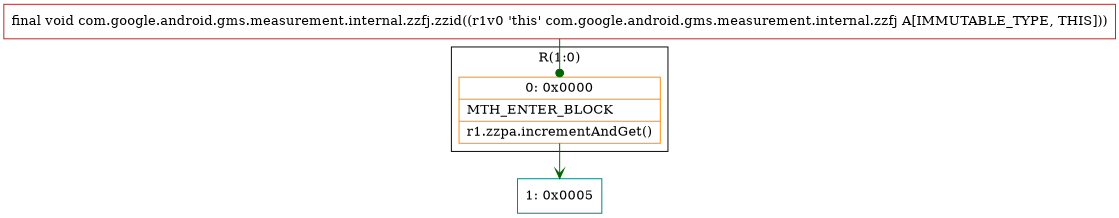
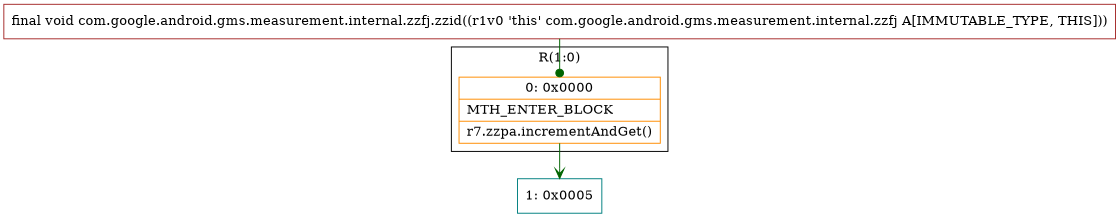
node "0: 0x0000": text "r1.zzpa.incrementAndGet()" -> "r7.zzpa.incrementAndGet()"
